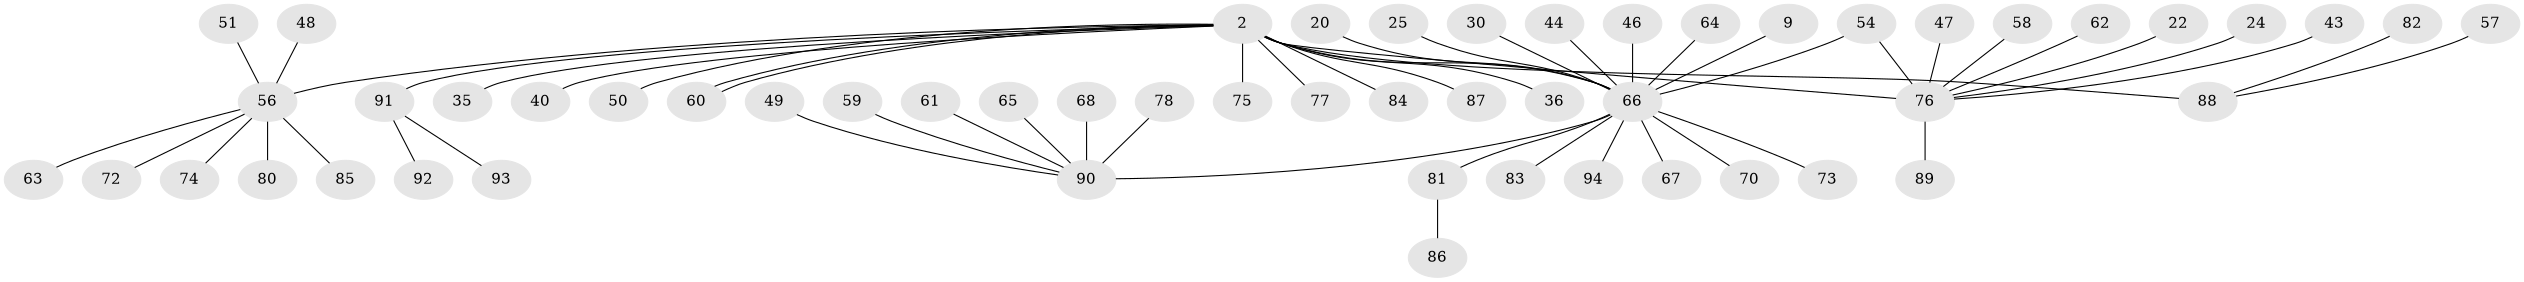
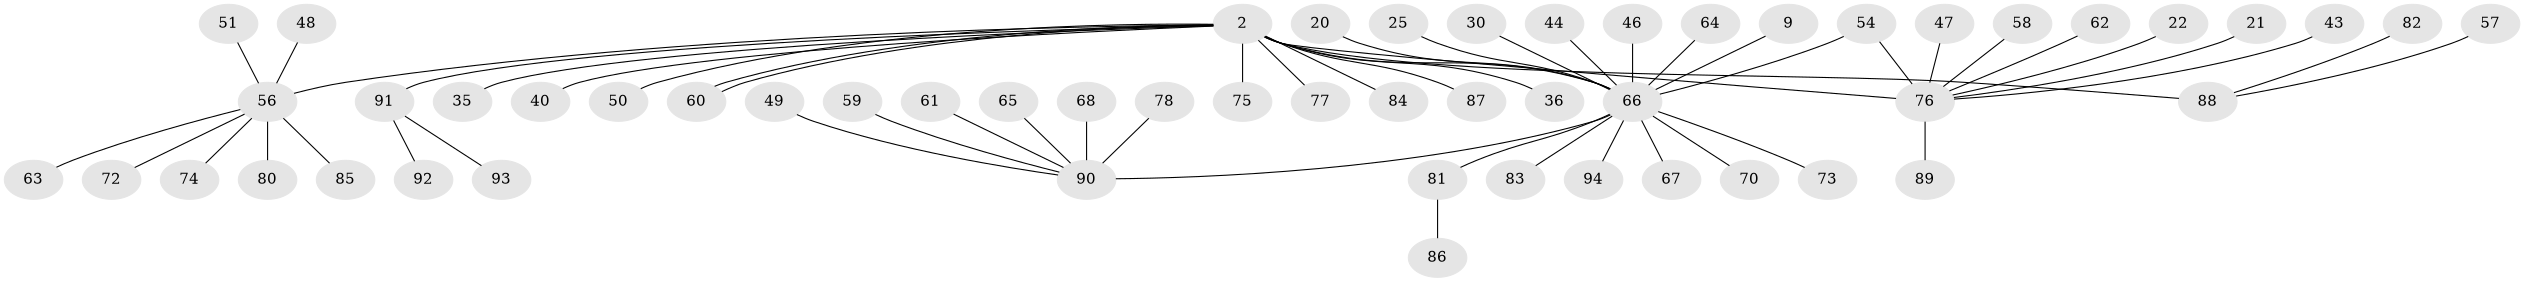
node "24": label "24" -> "21"
